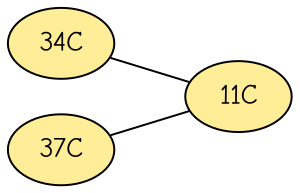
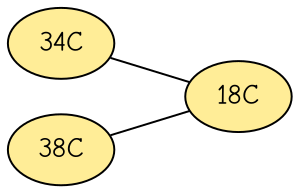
node "11C": label "11C" -> "18C"
node "37C": label "37C" -> "38C"
